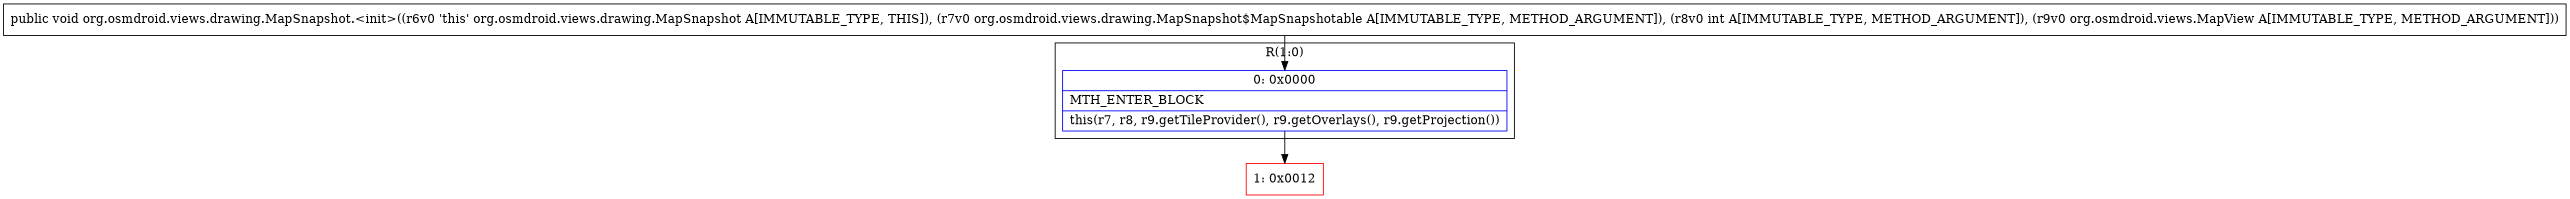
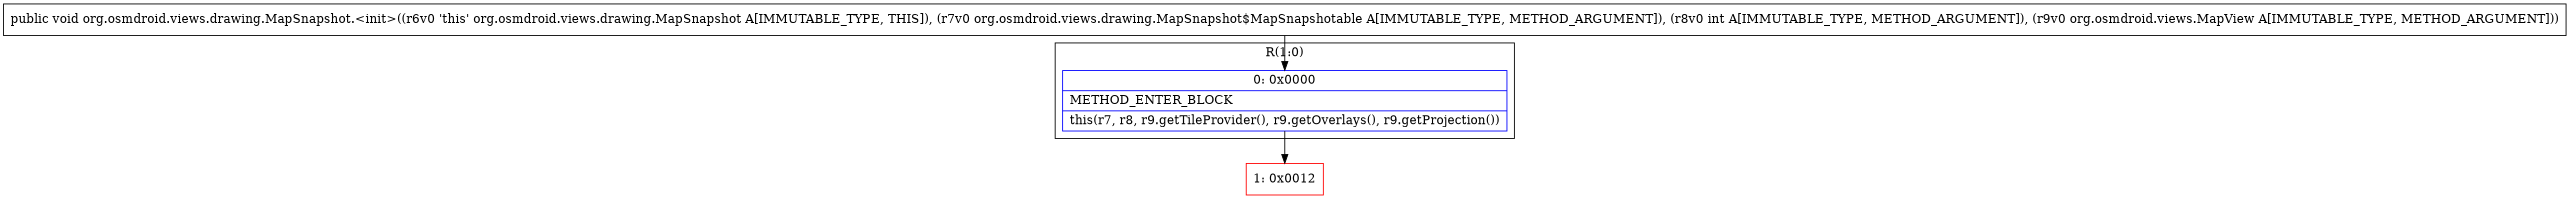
node "0: 0x0000": text "MTH_ENTER_BLOCK" -> "METHOD_ENTER_BLOCK"
